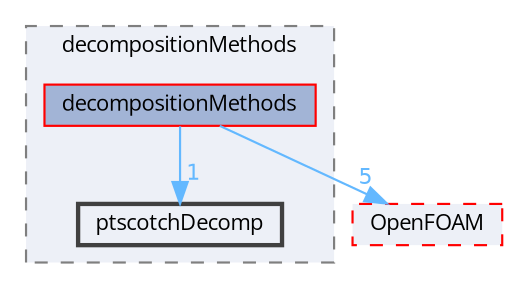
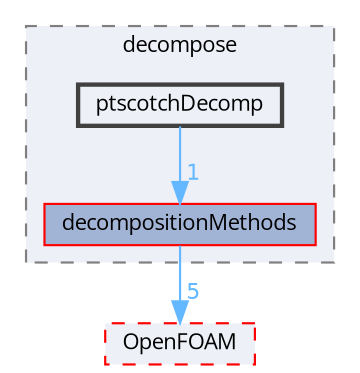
cluster "decompositionMethods": label "decompositionMethods" -> "decompose"
edge "decompositionMethods" -> "ptscotchDecomp": reversed
